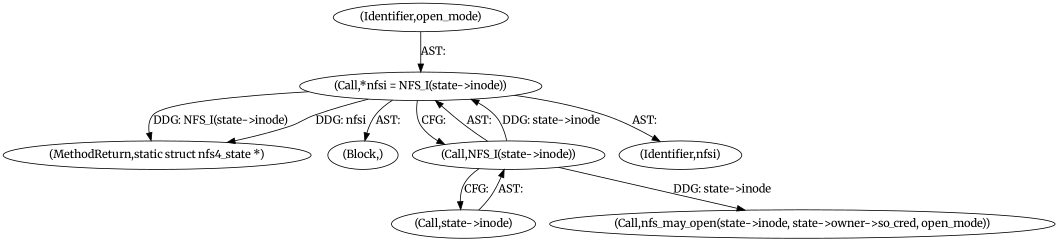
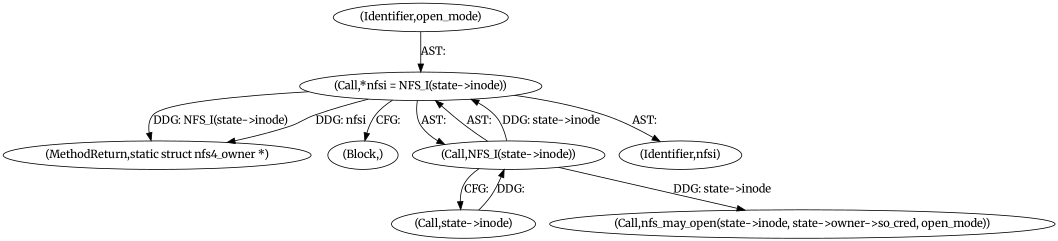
edge "(Call,*nfsi = NFS_I(state->inode))" -> "(Block,)": label "AST: " -> "CFG: "
edge "(Call,*nfsi = NFS_I(state->inode))" -> "(Call,NFS_I(state->inode))": label "CFG: " -> "AST: "
node "(MethodReturn,static struct nfs4_state *)": label "(MethodReturn,static struct nfs4_state *)" -> "(MethodReturn,static struct nfs4_owner *)"
edge "(Call,state->inode)" -> "(Call,NFS_I(state->inode))": label "AST: " -> "DDG: "
